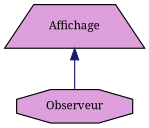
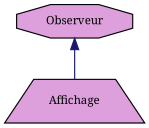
edge "Observeur" -> "Affichage": reversed
